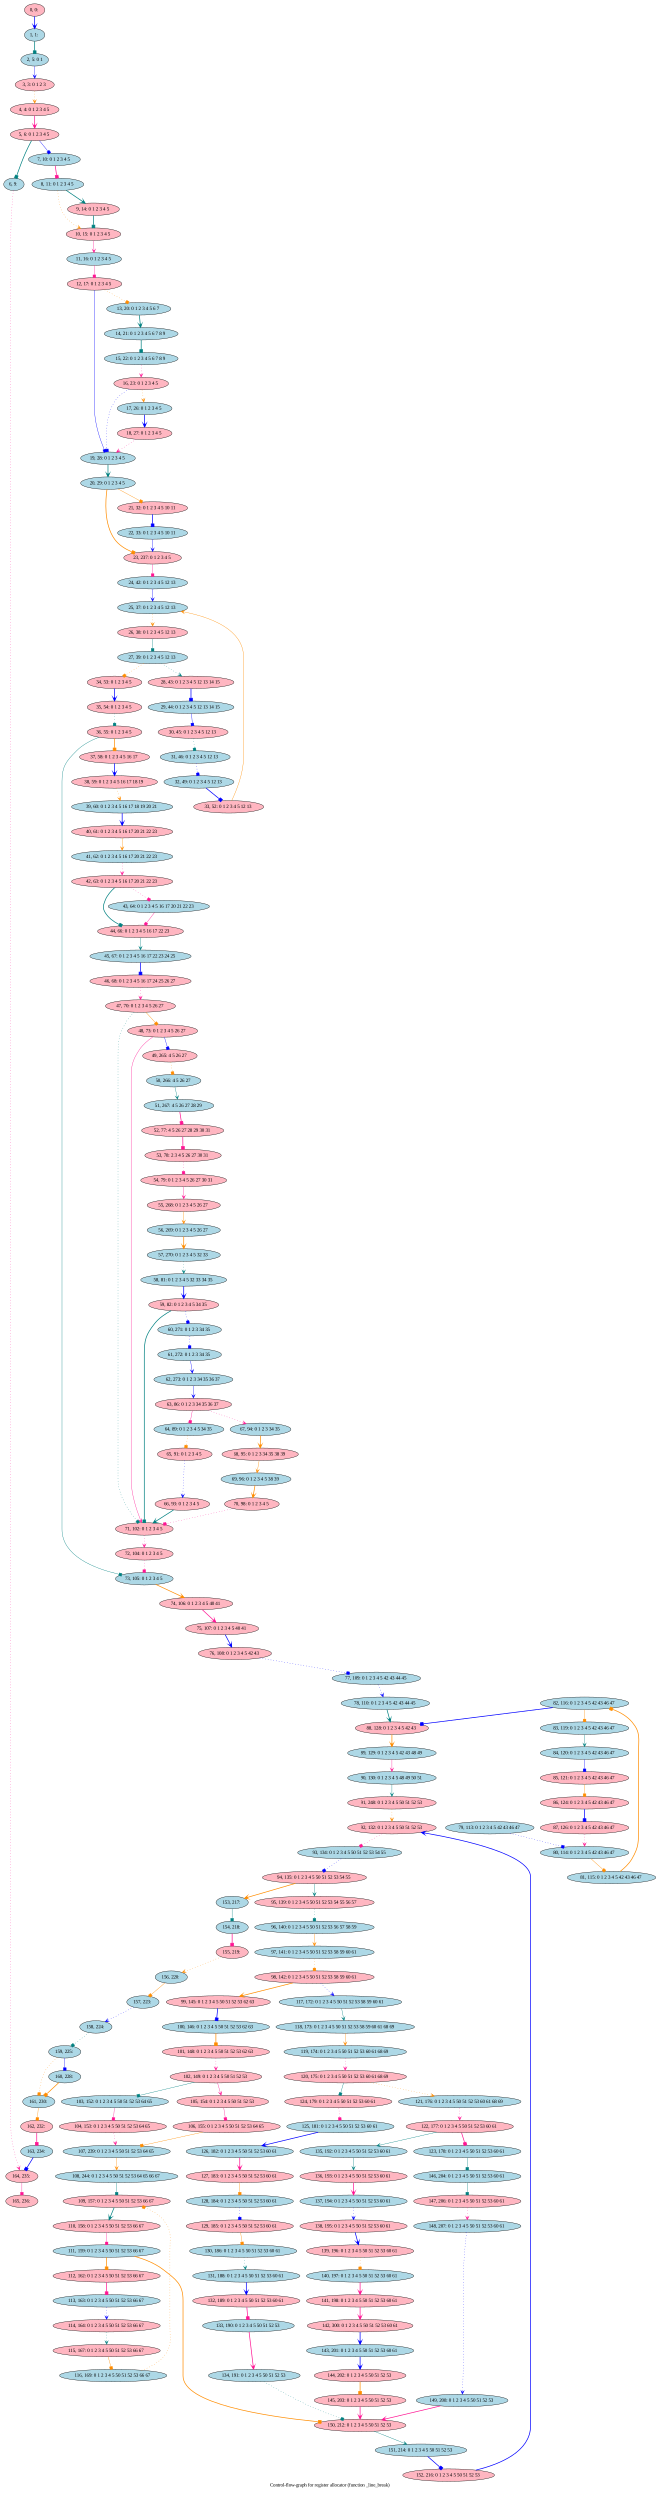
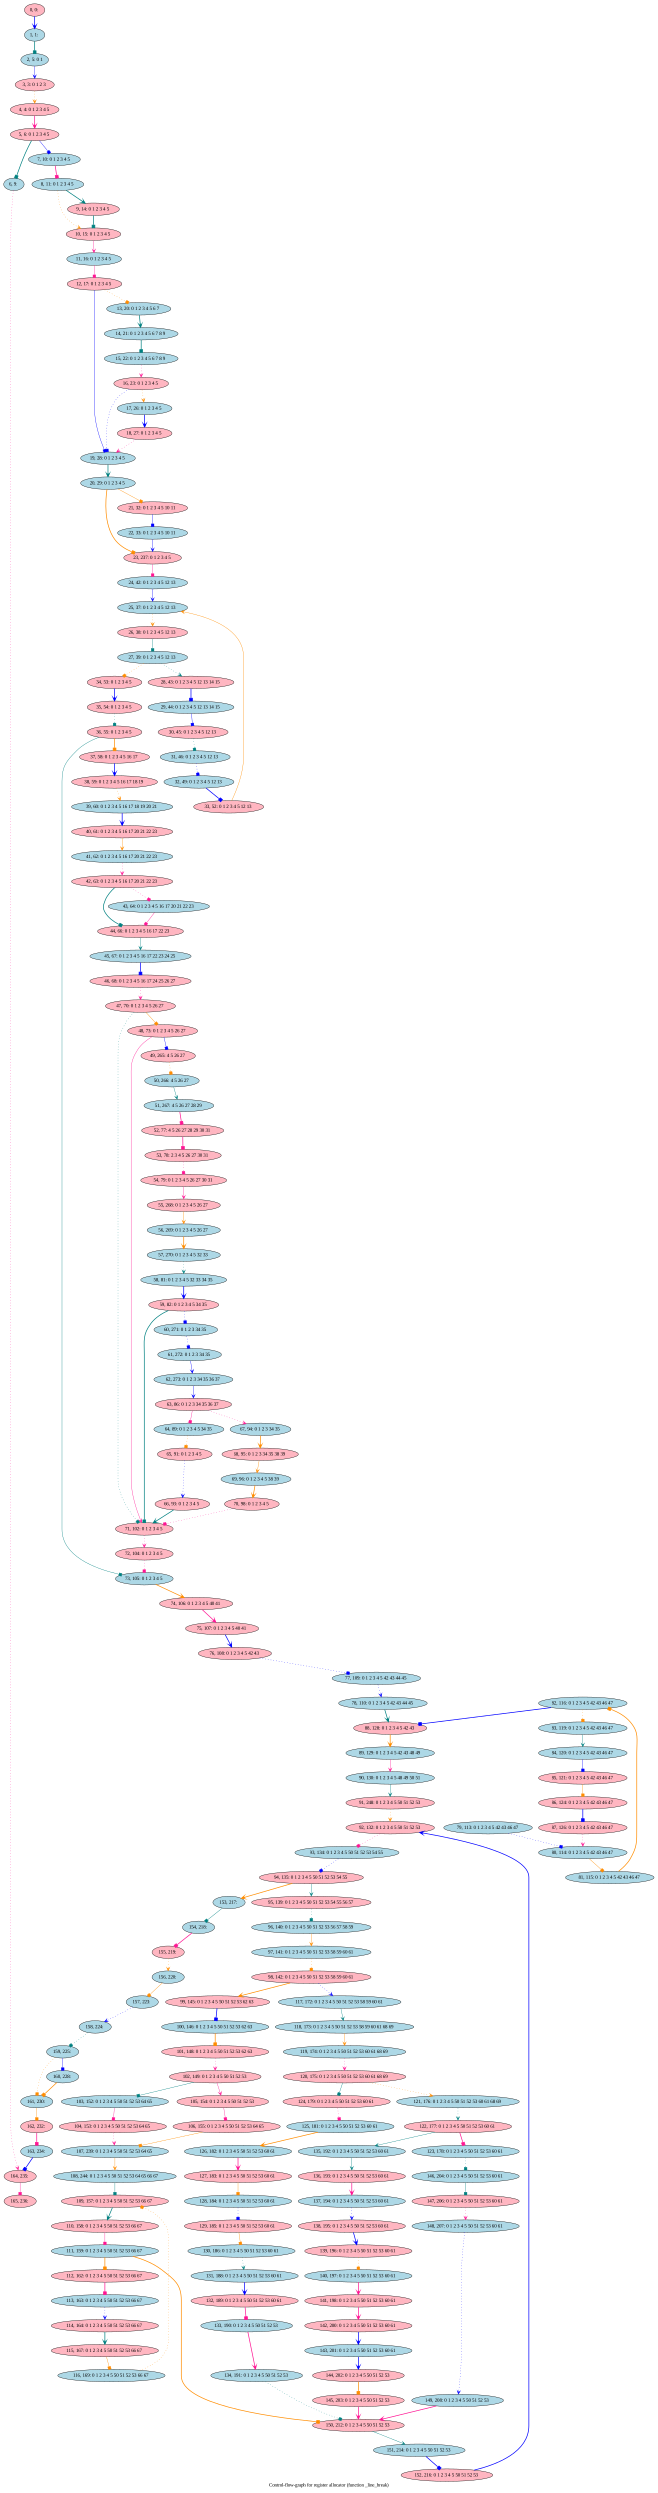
edge "21, 32: 0 1 2 3 4 5 10 11" -> "22, 33: 0 1 2 3 4 5 10 11": style bold -> solid
edge "82, 116: 0 1 2 3 4 5 42 43 46 47" -> "83, 119: 0 1 2 3 4 5 42 43 46 47": style solid -> dotted
edge "121, 176: 0 1 2 3 4 5 50 51 52 53 60 61 68 69" -> "122, 177: 0 1 2 3 4 5 50 51 52 53 60 61": color deeppink -> teal
edge "125, 181: 0 1 2 3 4 5 50 51 52 53 60 61" -> "126, 182: 0 1 2 3 4 5 50 51 52 53 60 61": color blue -> darkorange
edge "123, 178: 0 1 2 3 4 5 50 51 52 53 60 61" -> "146, 204: 0 1 2 3 4 5 50 51 52 53 60 61": style solid -> dotted
node "142, 300: 0 1 2 3 4 5 50 51 52 53 60 61": label "142, 300: 0 1 2 3 4 5 50 51 52 53 60 61" -> "142, 200: 0 1 2 3 4 5 50 51 52 53 60 61"
edge "114, 164: 0 1 2 3 4 5 50 51 52 53 66 67" -> "115, 167: 0 1 2 3 4 5 50 51 52 53 66 67": style dotted -> bold
